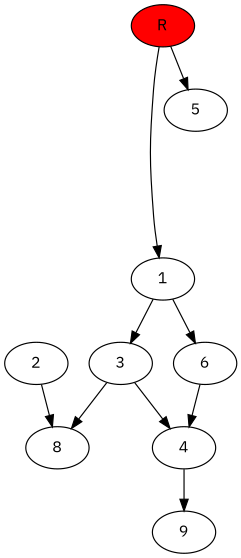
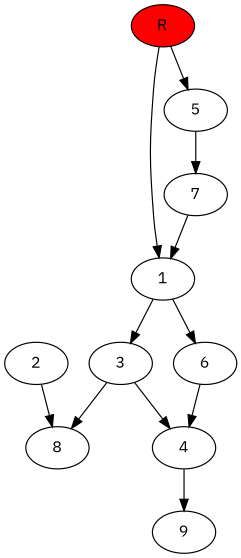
node "7": added
